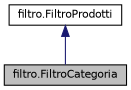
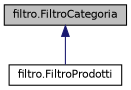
edge "filtro.FiltroCategoria" -> "filtro.FiltroProdotti": reversed
